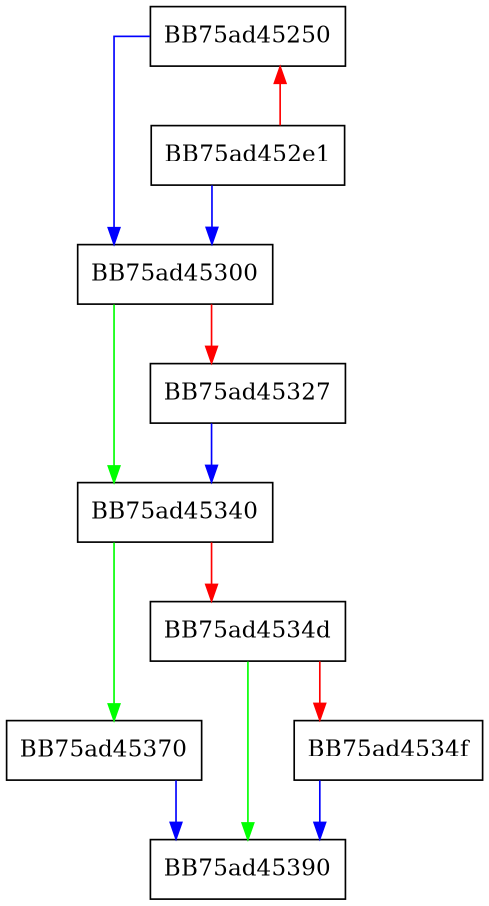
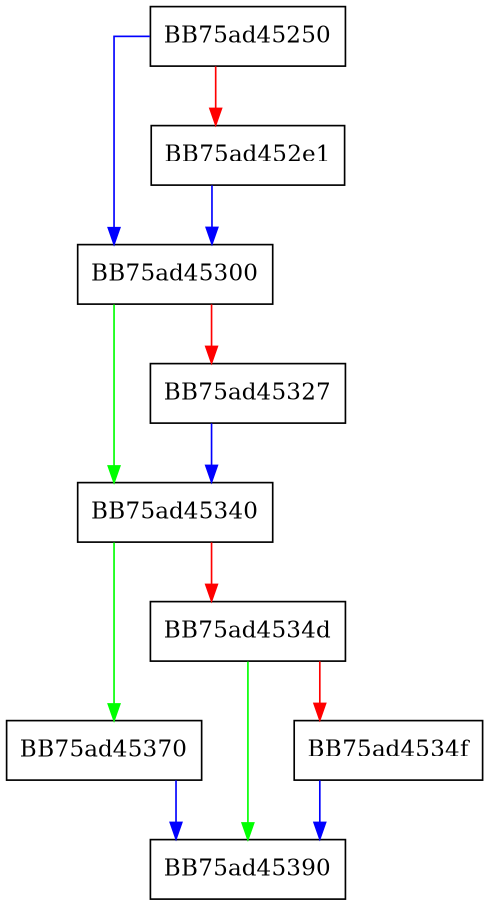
edge "BB75ad452e1" -> "BB75ad45250": reversed
